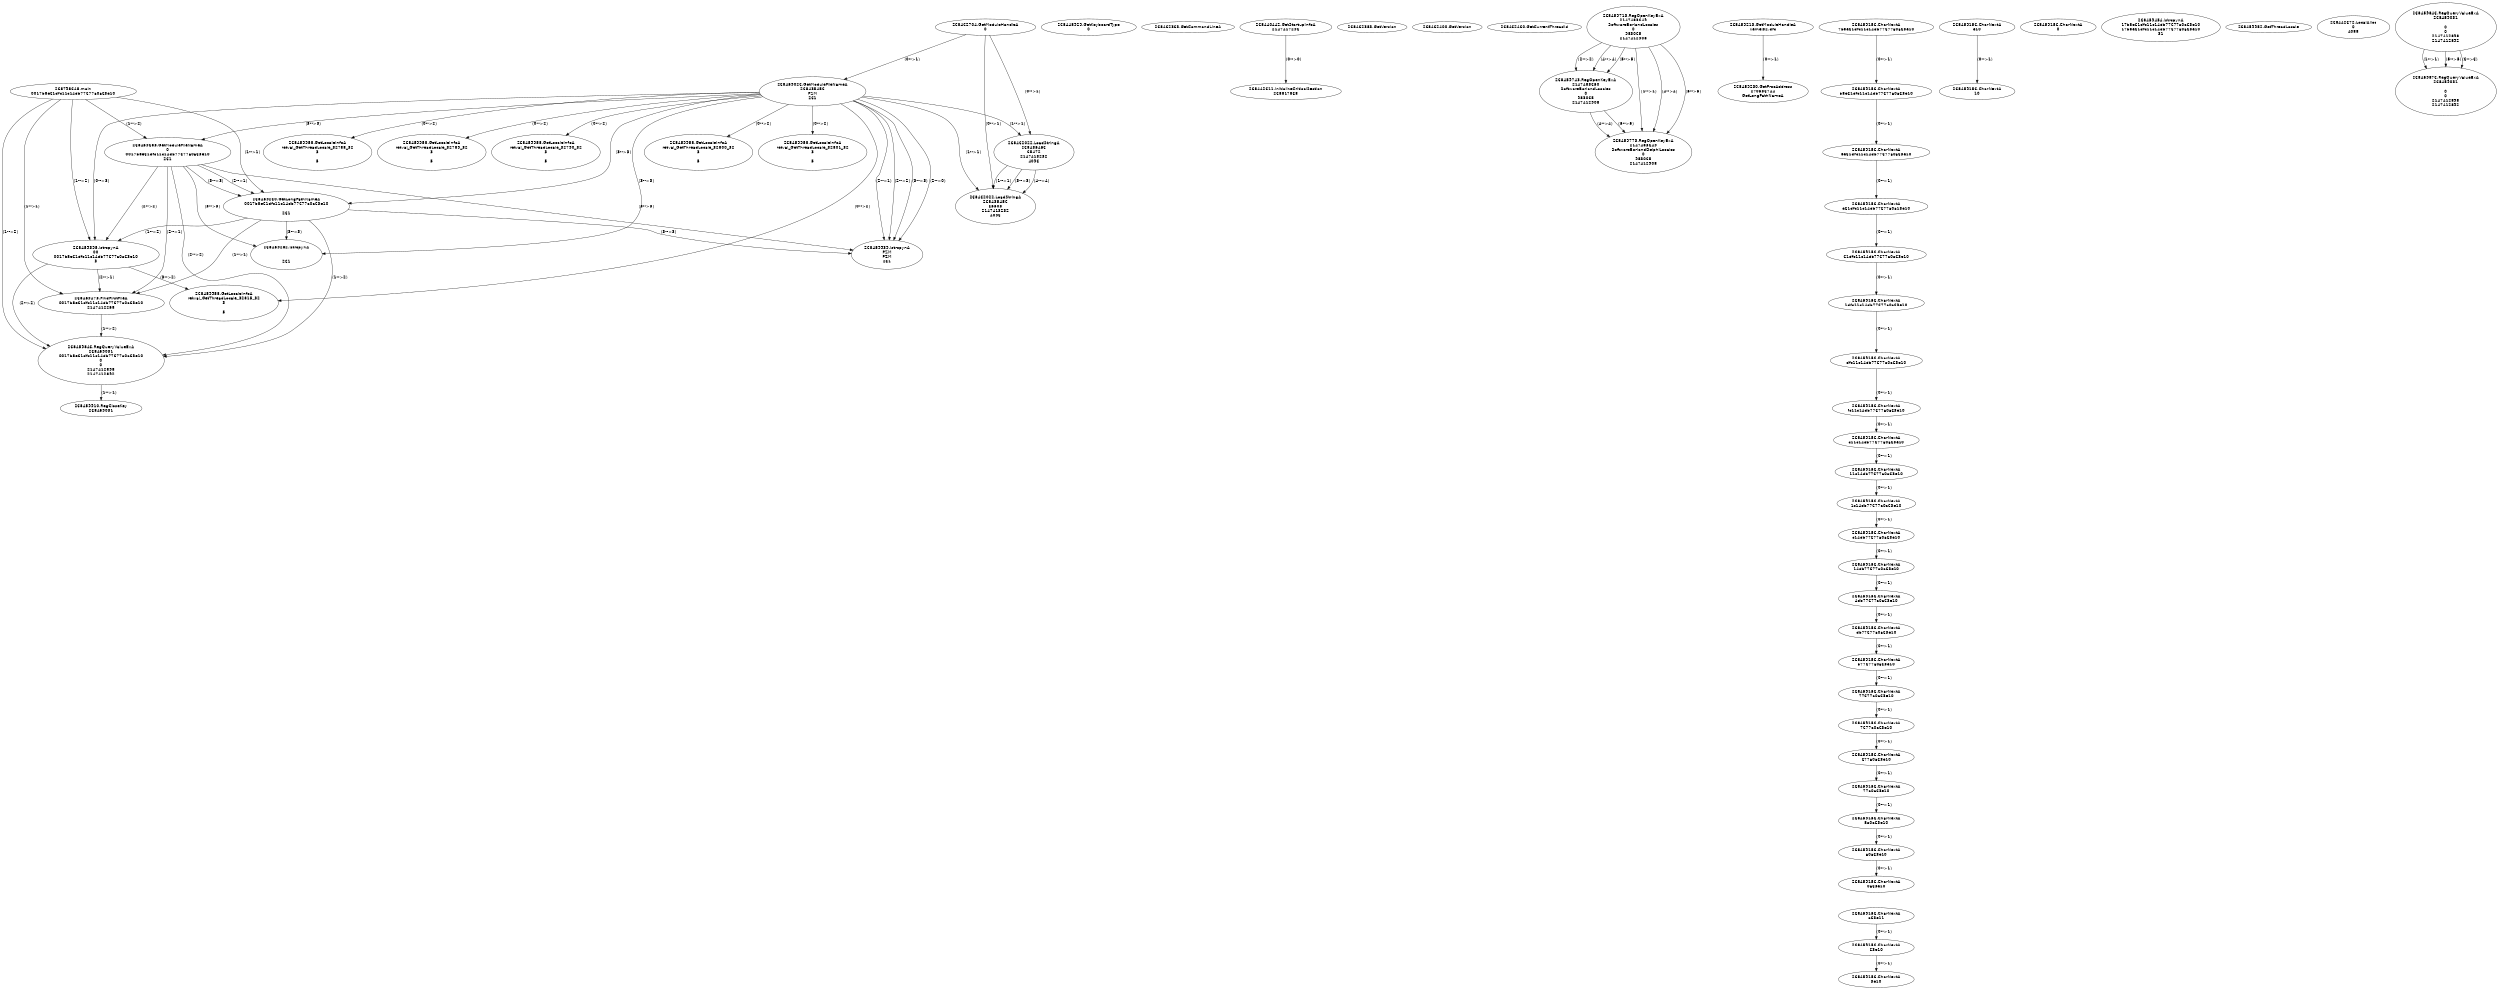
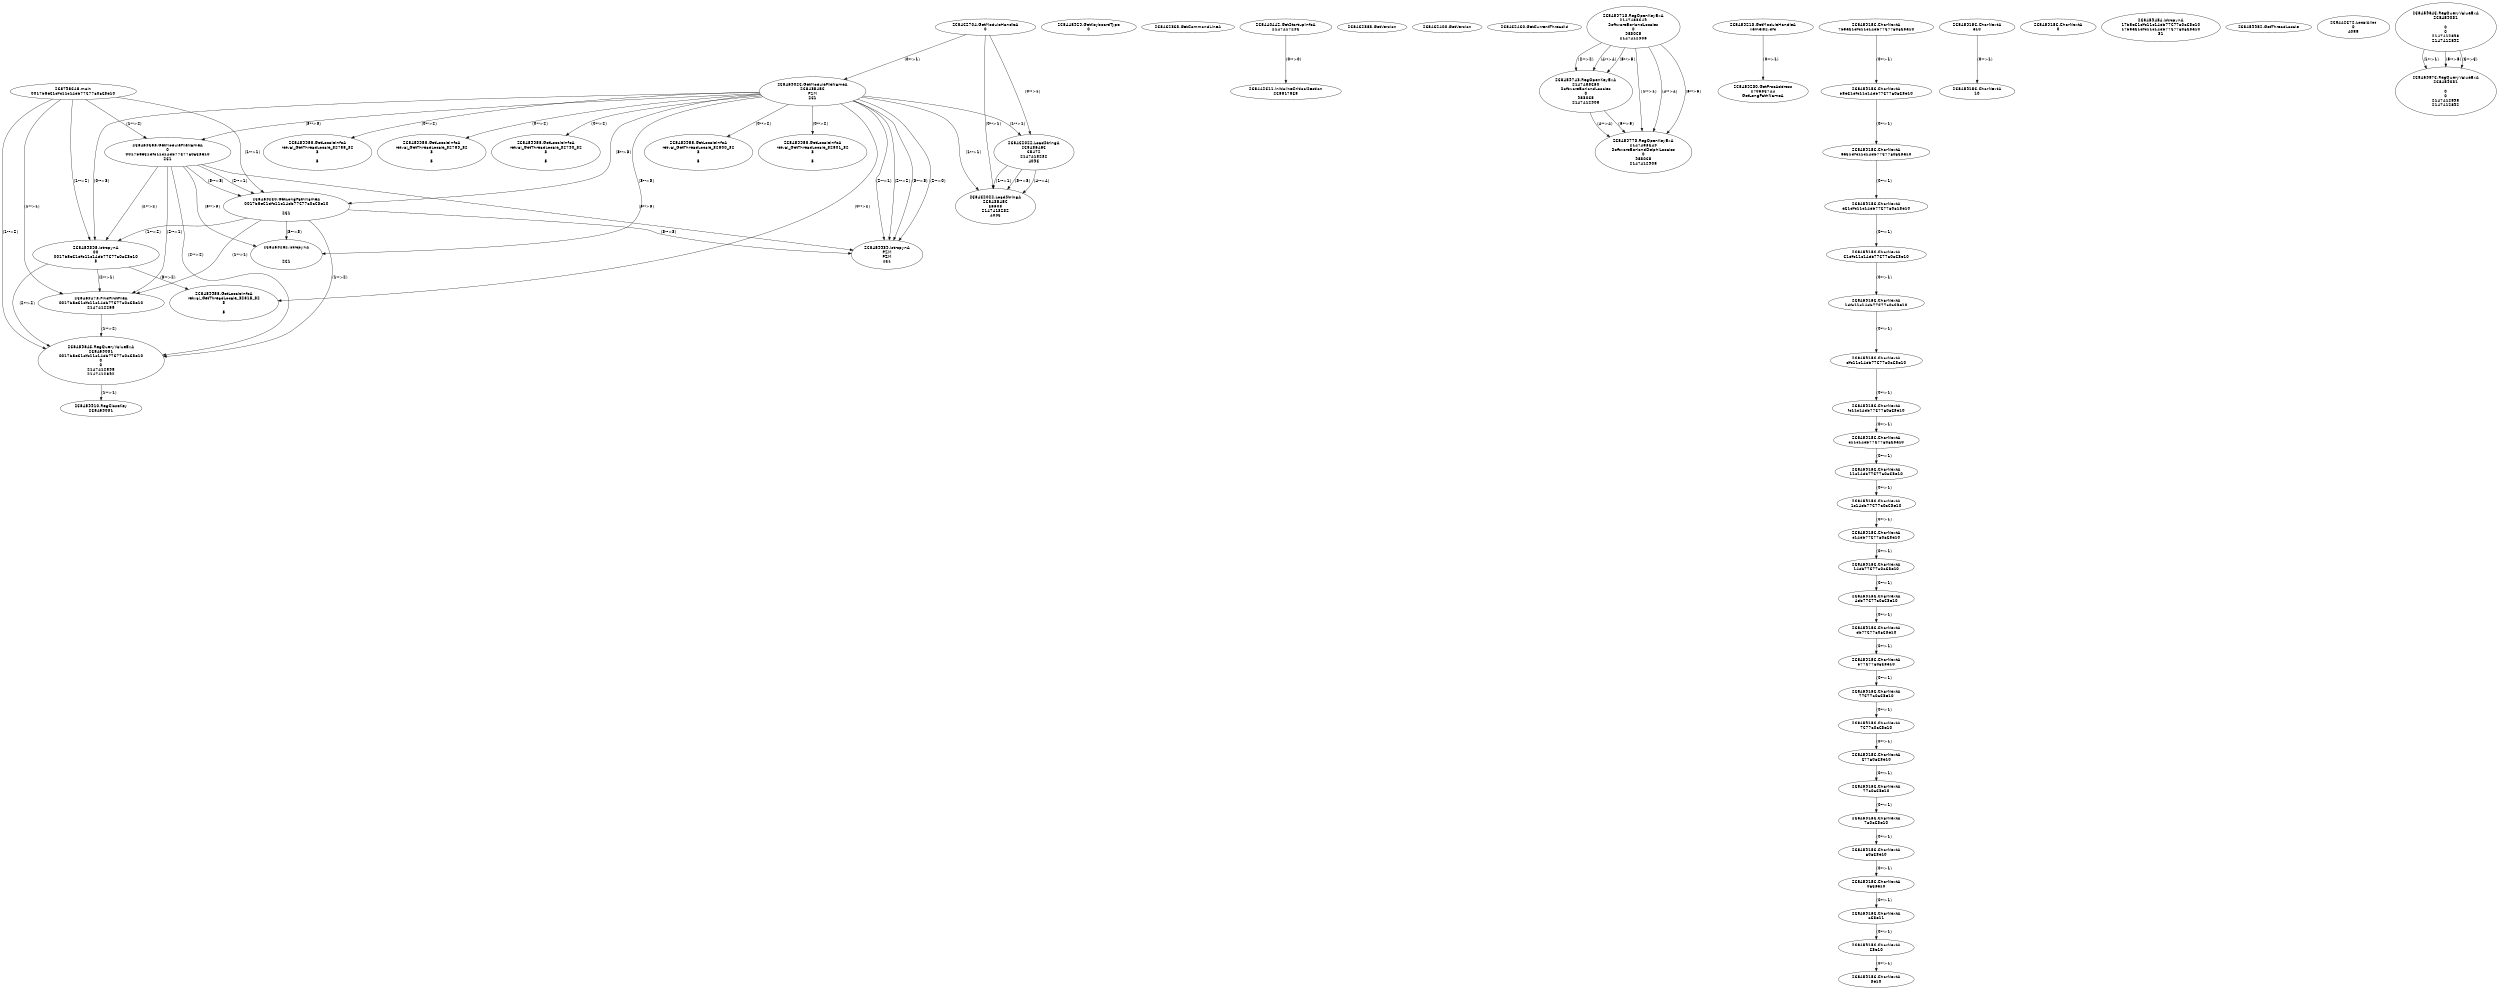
node "268459156.CharNextA 8a0a63e10": label "268459156.CharNextA 8a0a63e10" -> "268459156.CharNextA 7a0a63e10"
edge "268459156.CharNextA 0a63e10" -> "268459156.CharNextA a63e11": added, label "(0-->1)"
